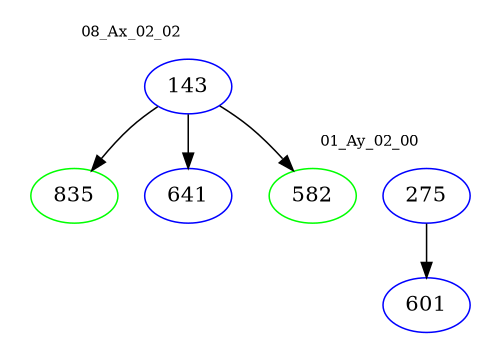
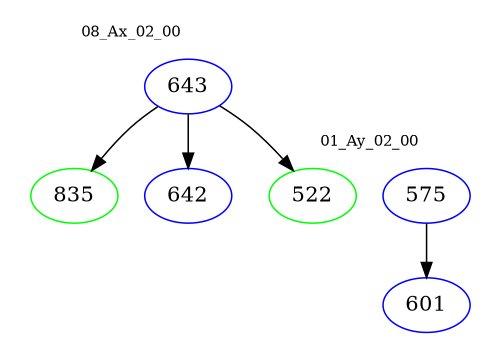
cluster "08_Ax_02_02": label "08_Ax_02_02" -> "08_Ax_02_00"
node "143": label "143" -> "643"
node "641": label "641" -> "642"
node "582": label "582" -> "522"
node "275": label "275" -> "575"
